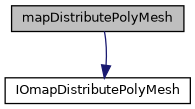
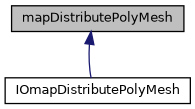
edge "mapDistributePolyMesh" -> "IOmapDistributePolyMesh": reversed
